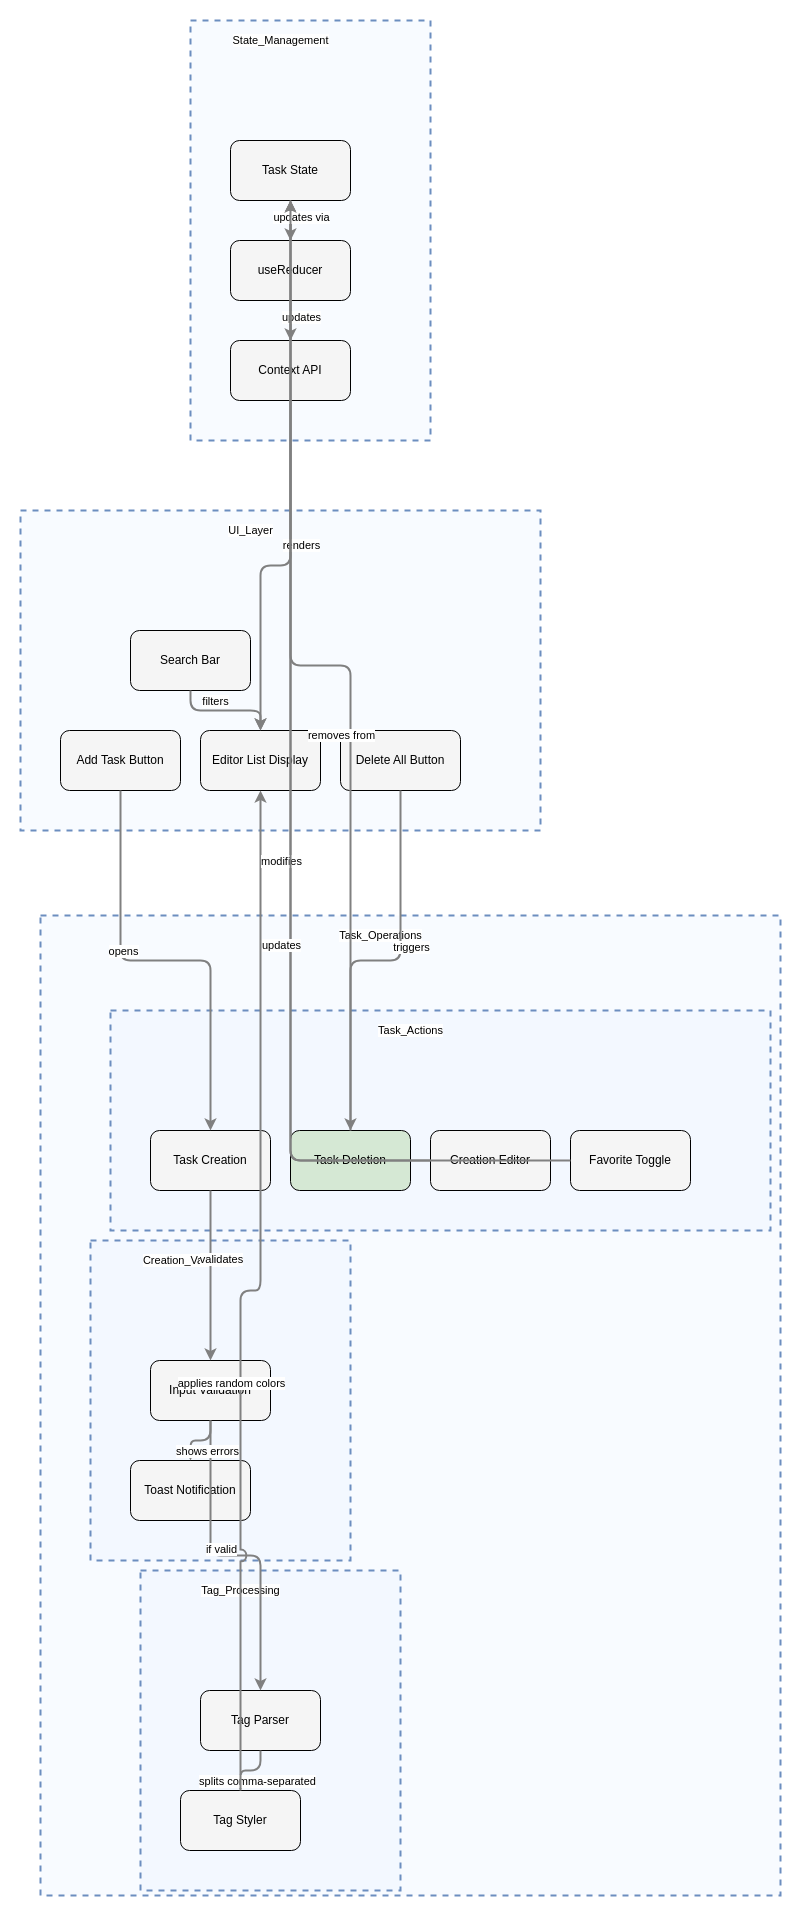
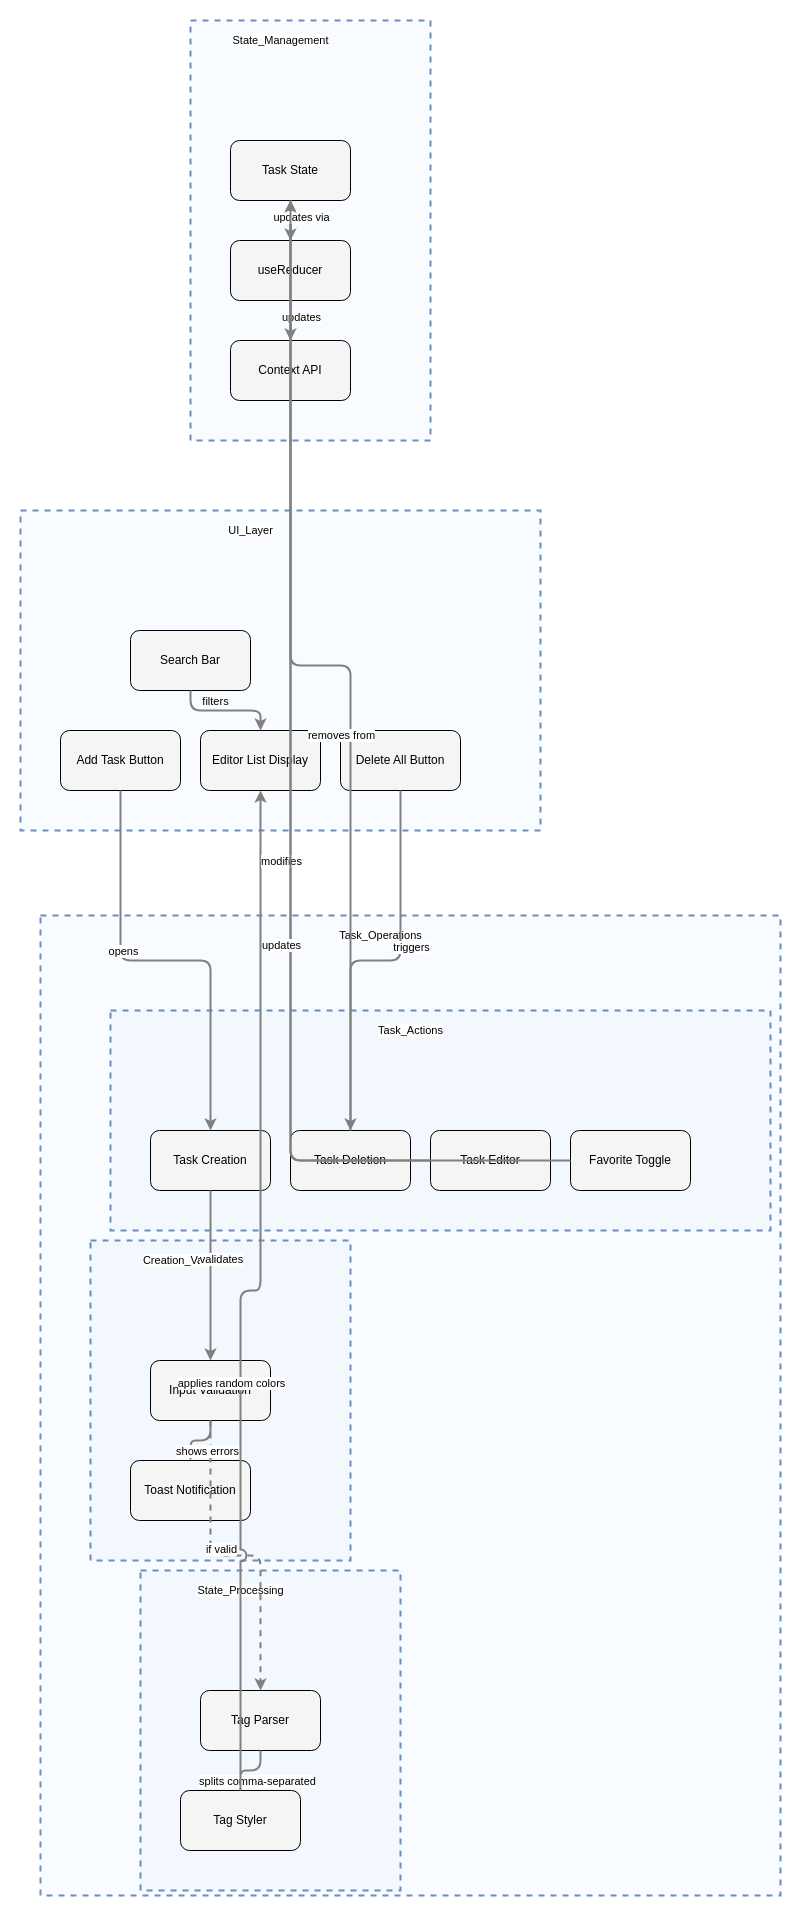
edge "Context API" -> "Editor List Display": removed, label "renders"
node "Task Deletion": fillcolor #d5e8d4 -> #f5f5f5
node "Creation Editor": label "Creation Editor" -> "Task Editor"
node "Tag_Processing": label "Tag_Processing" -> "State_Processing"
edge "Input Validation" -> "Tag Parser": style solid -> dashed
